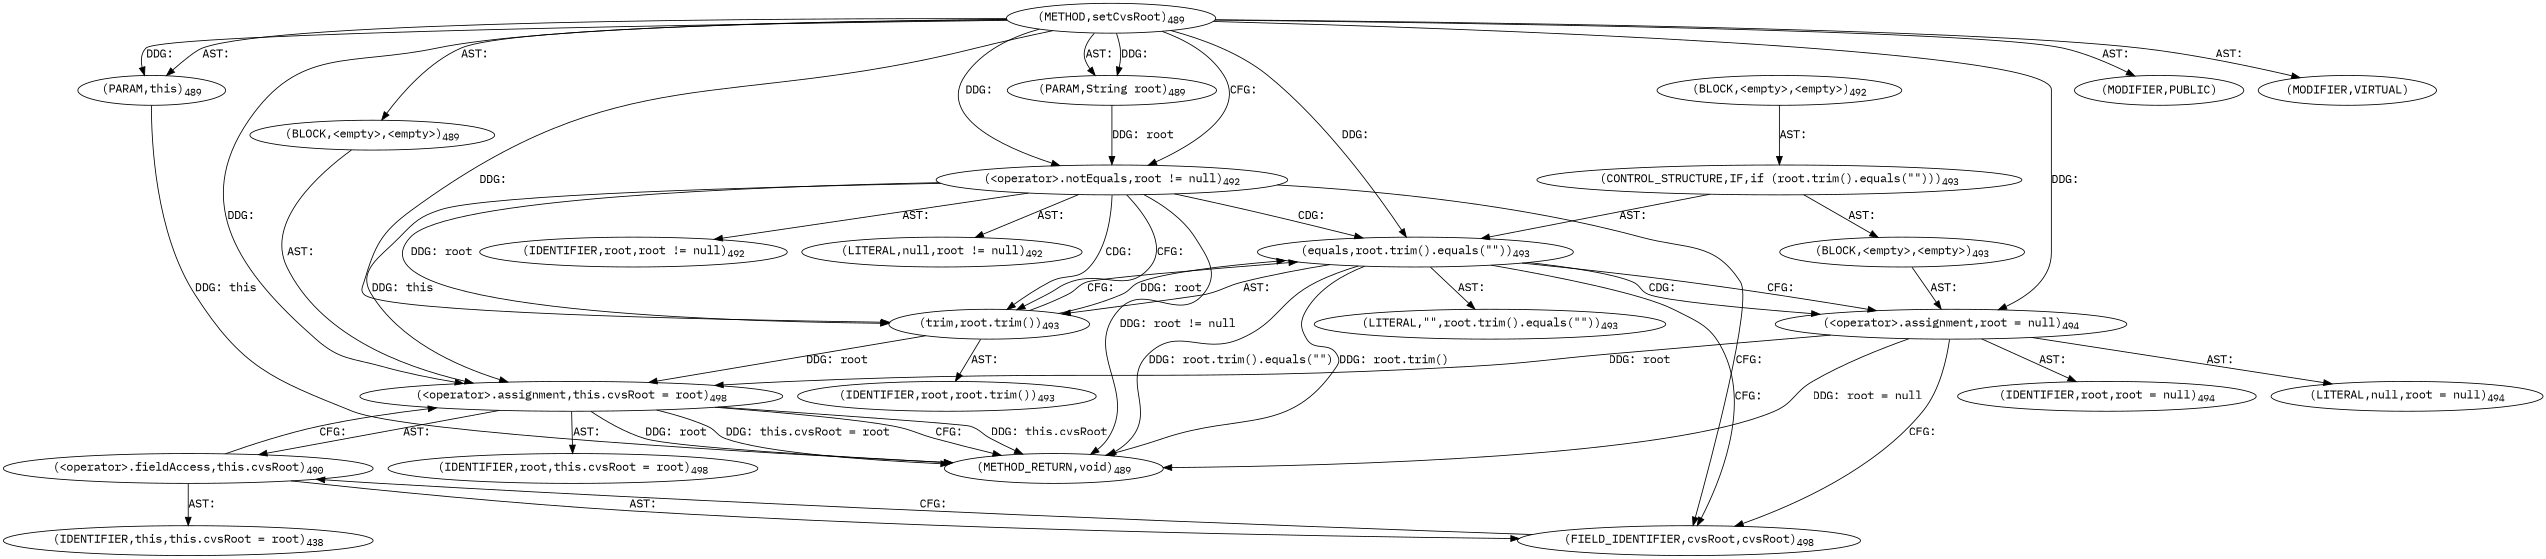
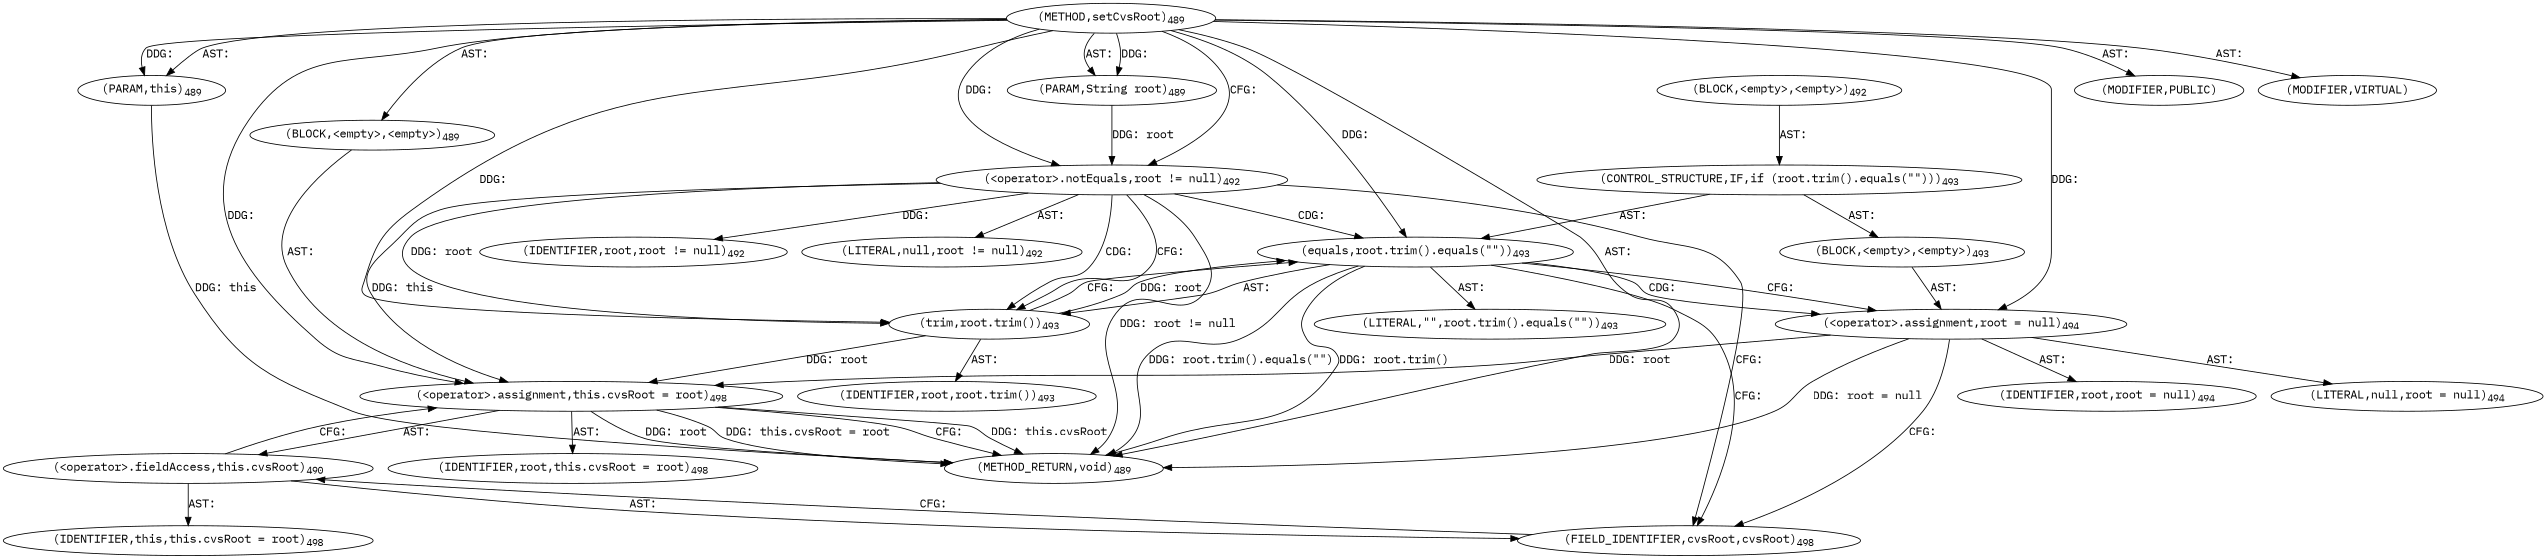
edge "(<operator>.notEquals,root != null)" -> "(IDENTIFIER,root,root != null)": label "AST: " -> "DDG: "
edge "(METHOD,setCvsRoot)" -> "(METHOD_RETURN,void)": added, label "AST:"
node "(IDENTIFIER,this,this.cvsRoot = root)": text "438" -> "498"
